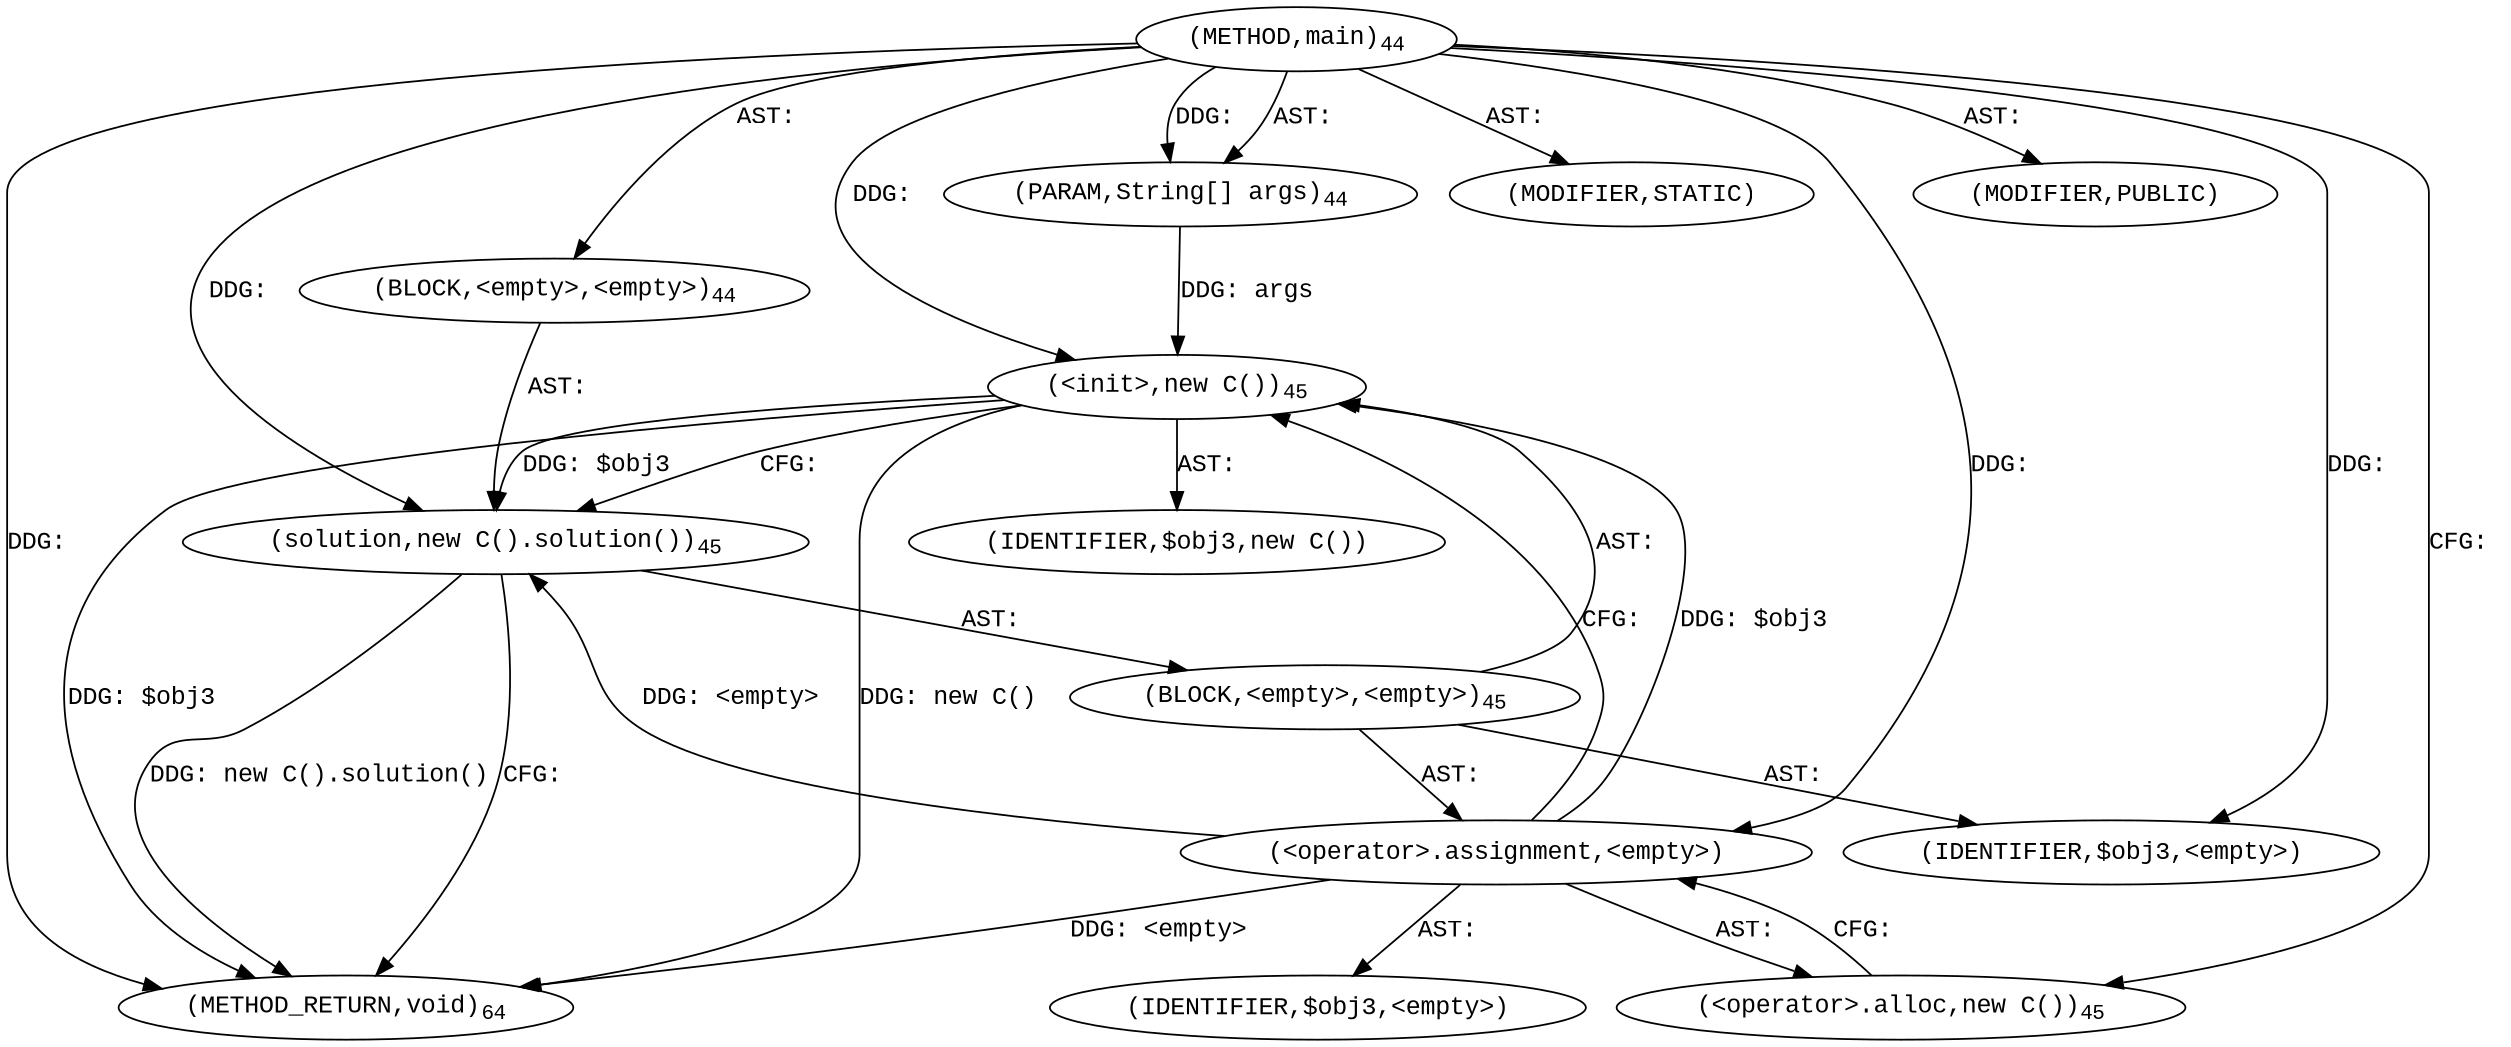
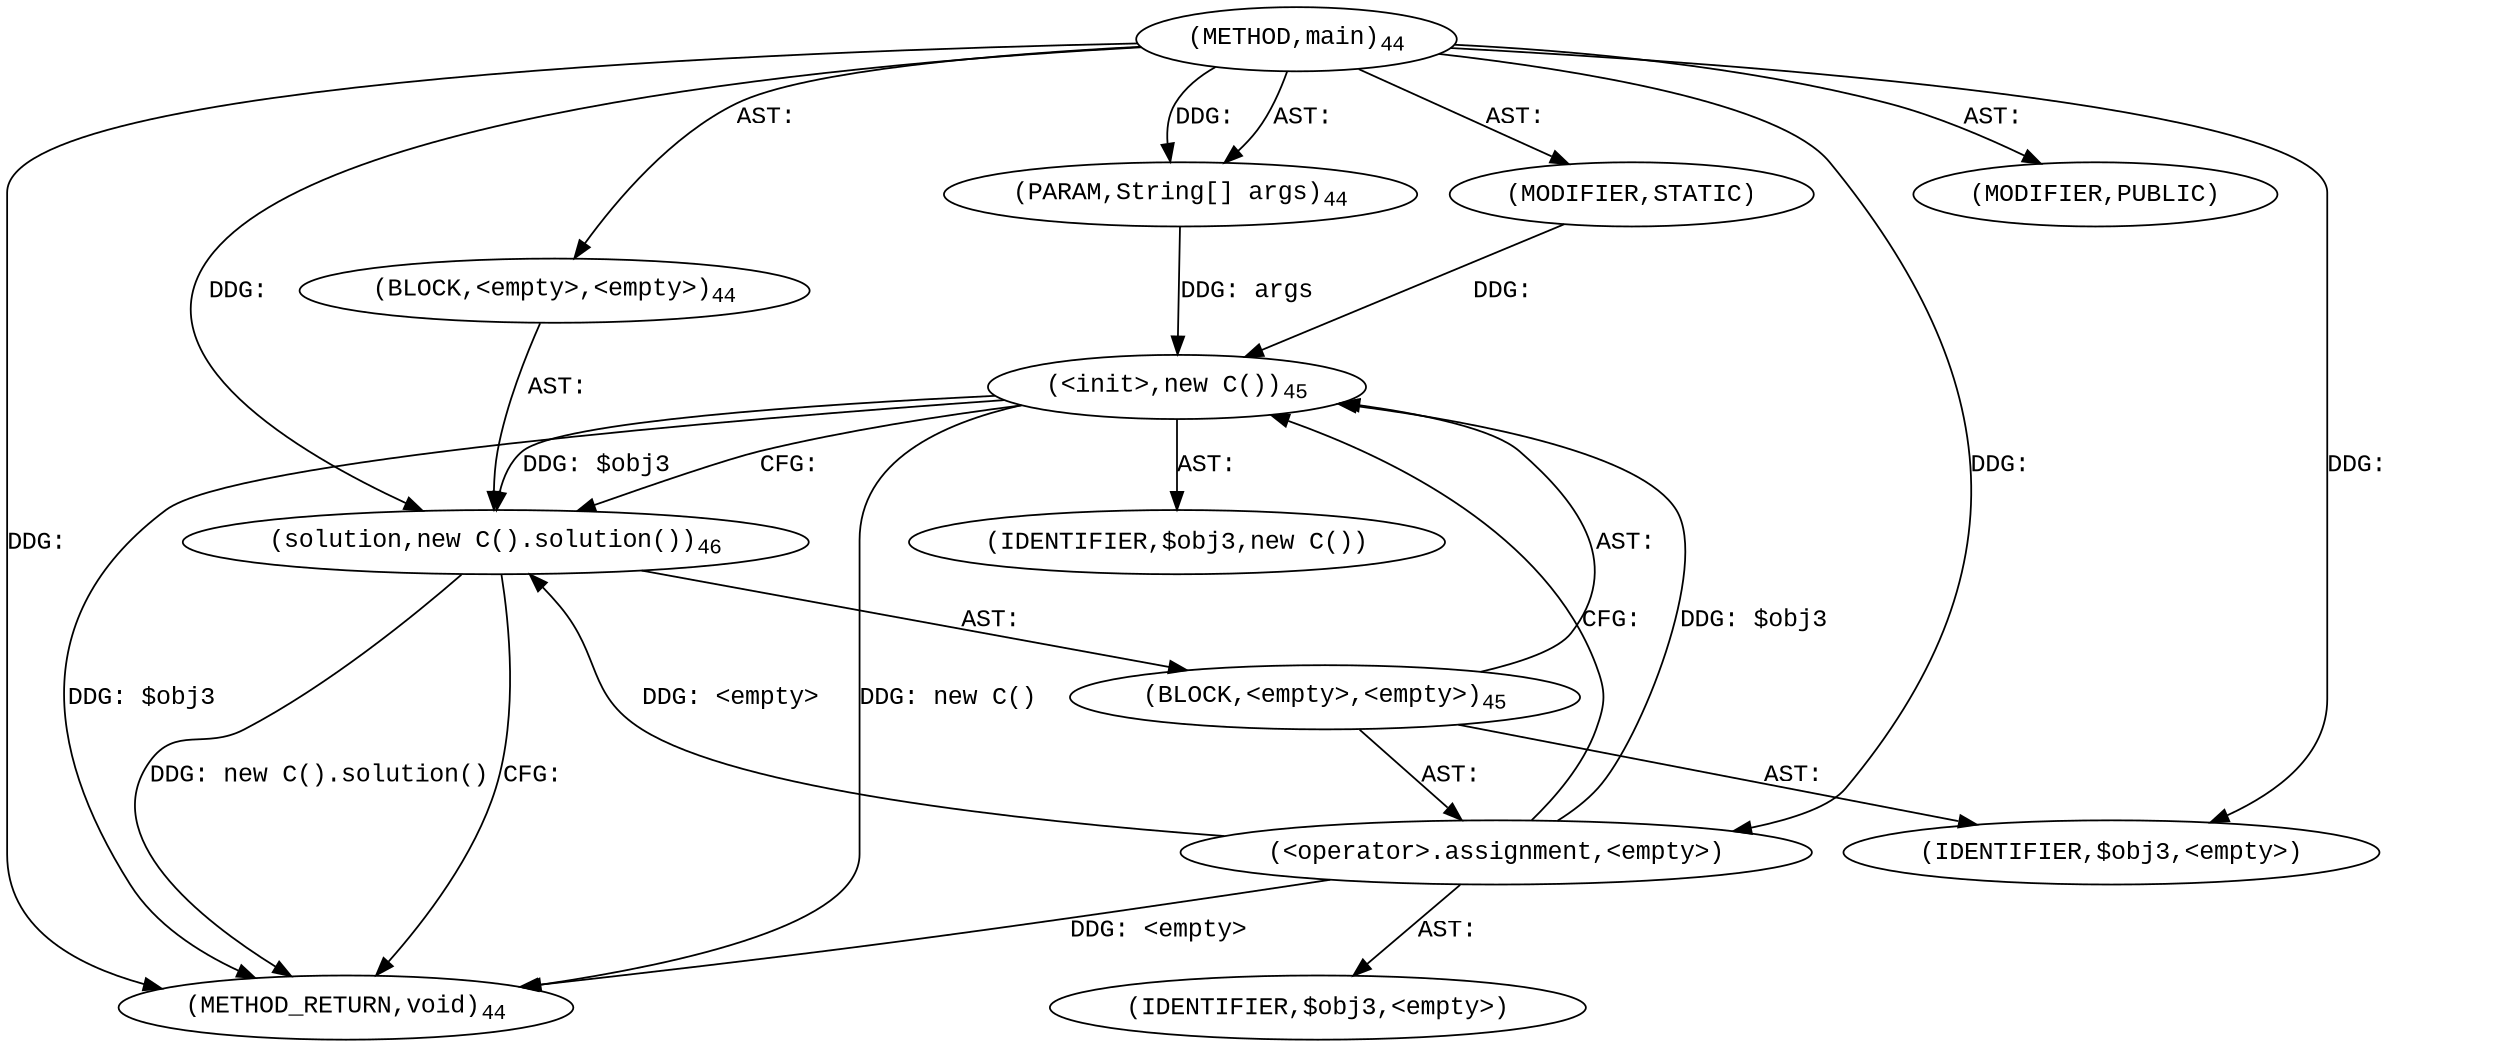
edge "(METHOD,main)" -> "(<init>,new C())": now "(MODIFIER,STATIC)" -> "(<init>,new C())"
node "(solution,new C().solution())": text "45" -> "46"
node "(METHOD_RETURN,void)": text "64" -> "44"
node "(<operator>.alloc,new C())": removed
